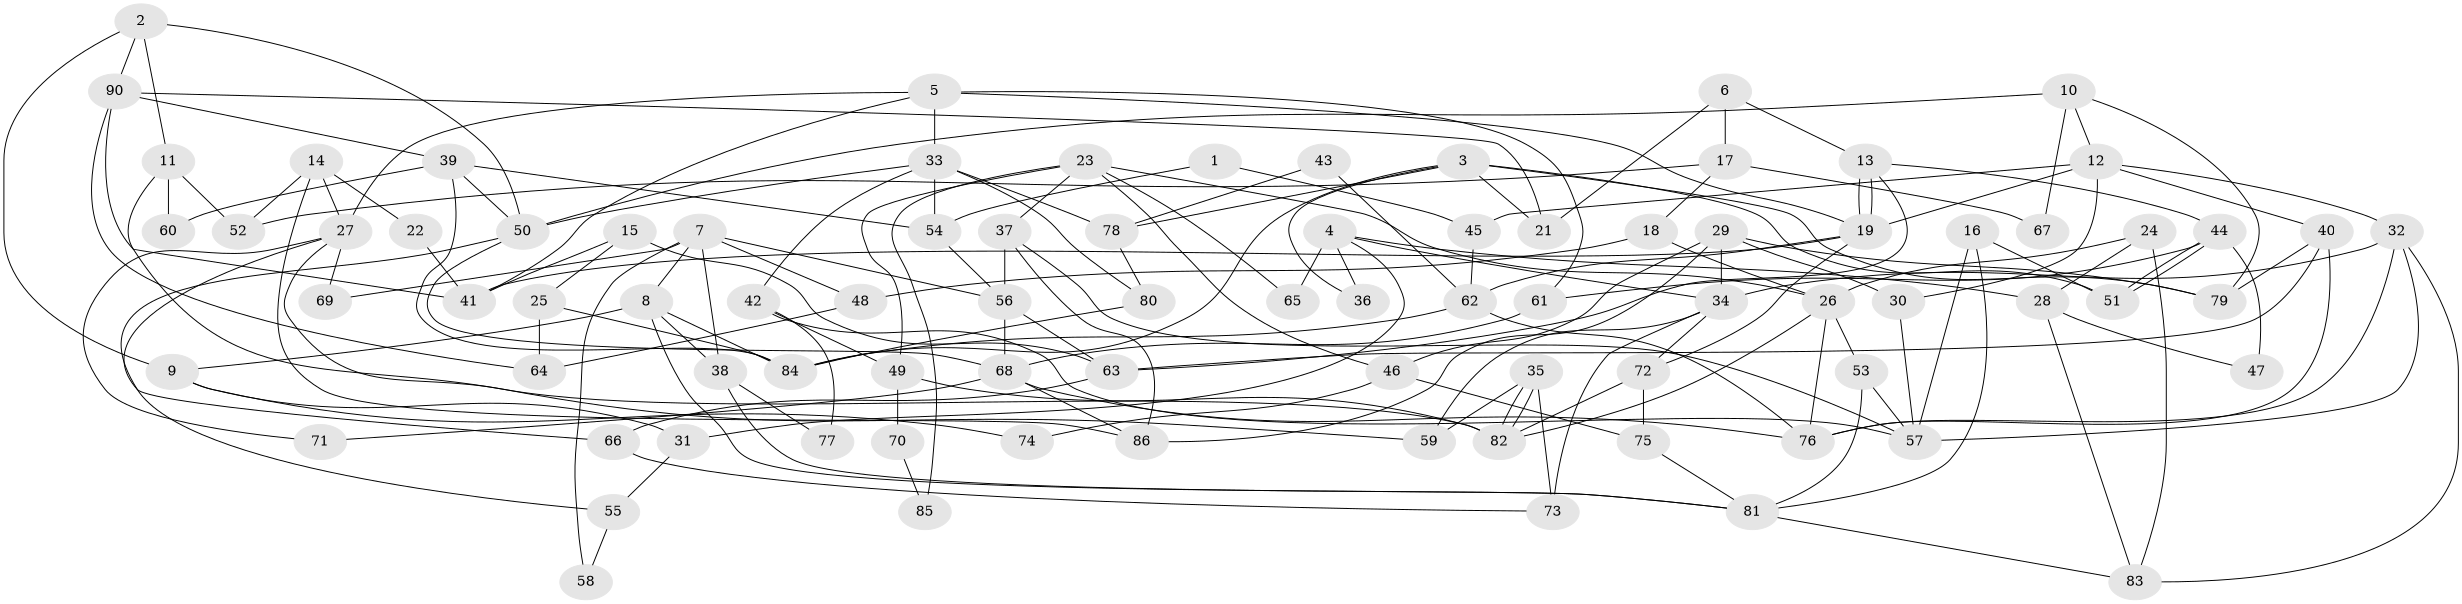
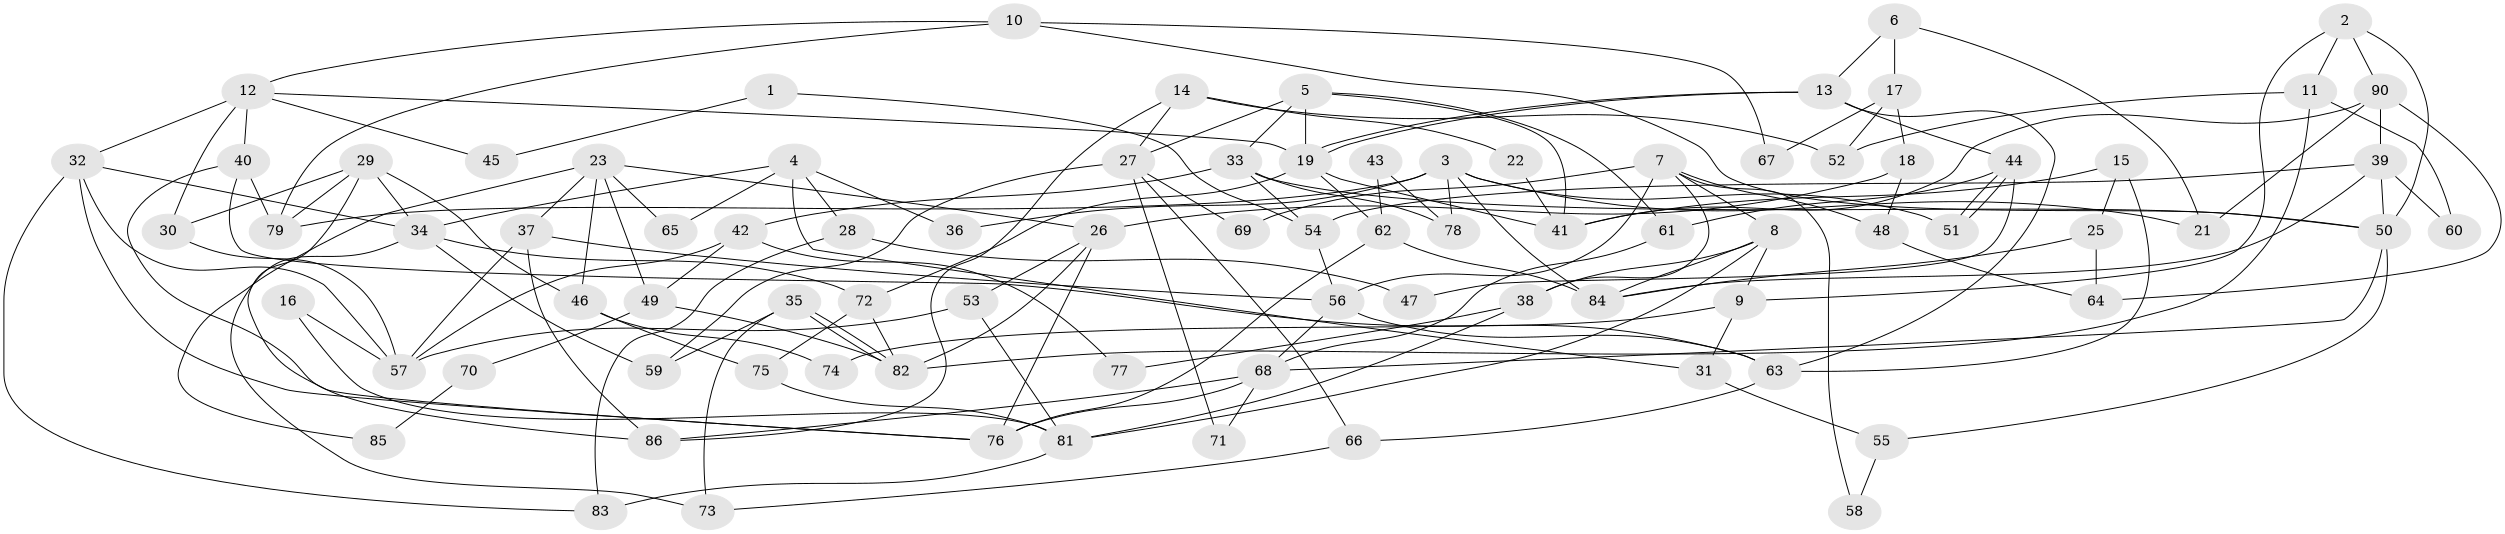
node "24": removed
edge "16" -- "51": removed
edge "45" -- "62": removed
node "80": removed
